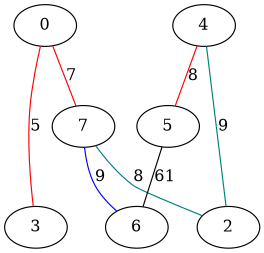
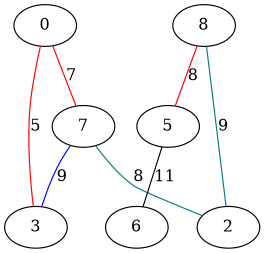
node "4": label "4" -> "8"
edge "5" -- "6": label "61" -> "11"
edge "7" -- "6": now "7" -- "3"
